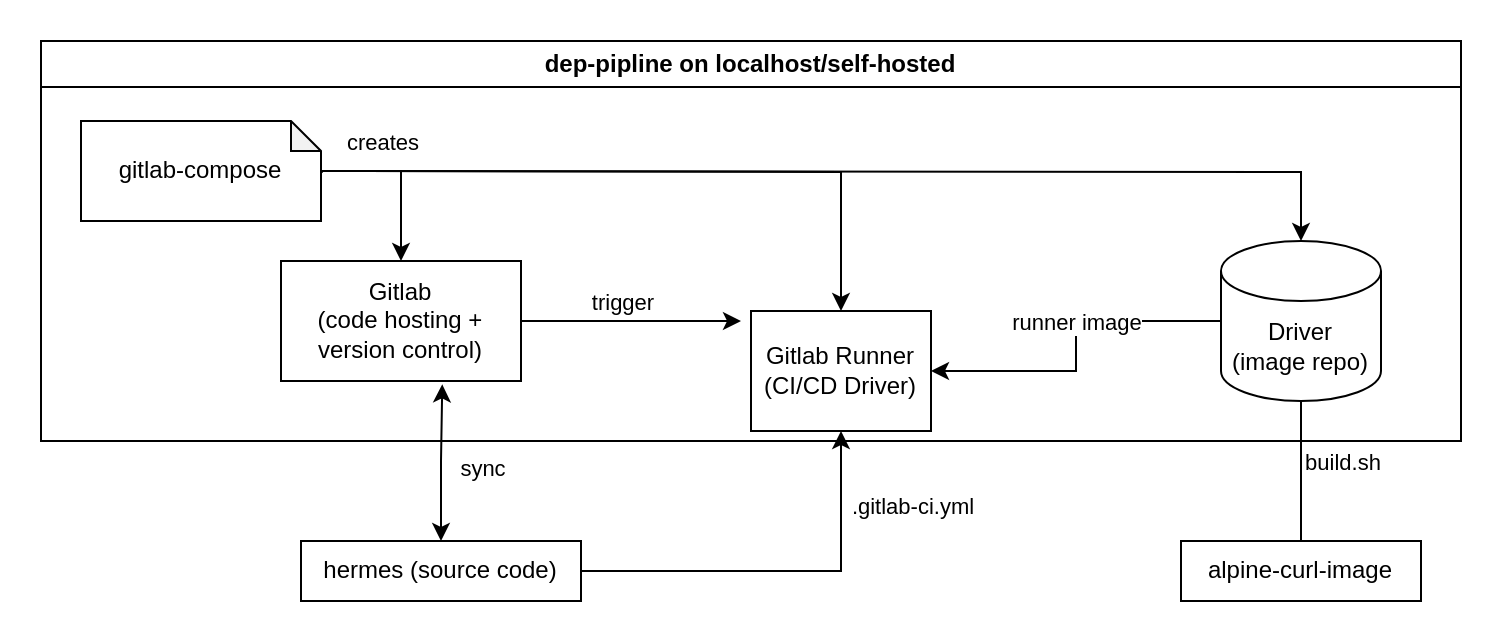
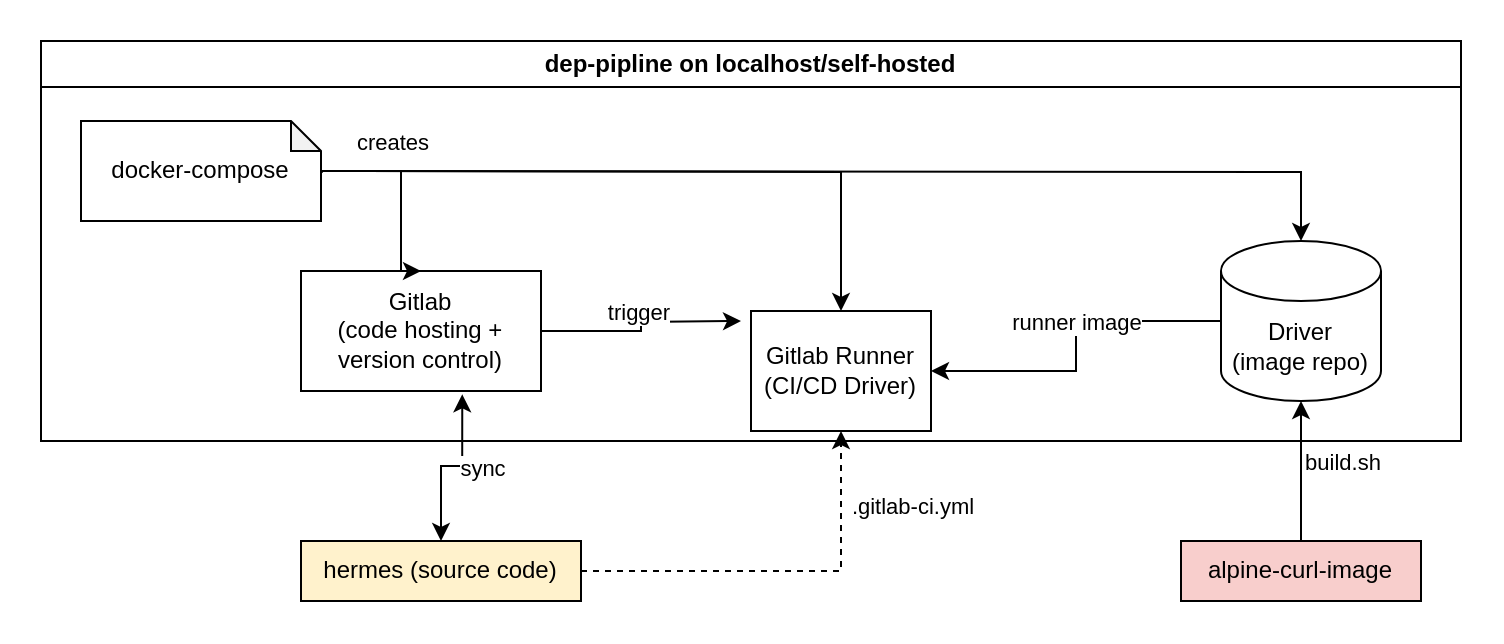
node "gitlab-compose": label "gitlab-compose" -> "docker-compose"
node "Gitlab (code hosting + version control)": moved (401, 321) -> (421, 331)
edge "Driver (image repo)" -- "alpine-curl-image": arrowhead none -> classic
node "hermes (source code)": fillcolor #ffffff -> #fff2cc
edge "hermes (source code)" -> "Gitlab Runner(CI/CD Driver)": style solid -> dashed
node "alpine-curl-image": fillcolor #ffffff -> #f8cecc
